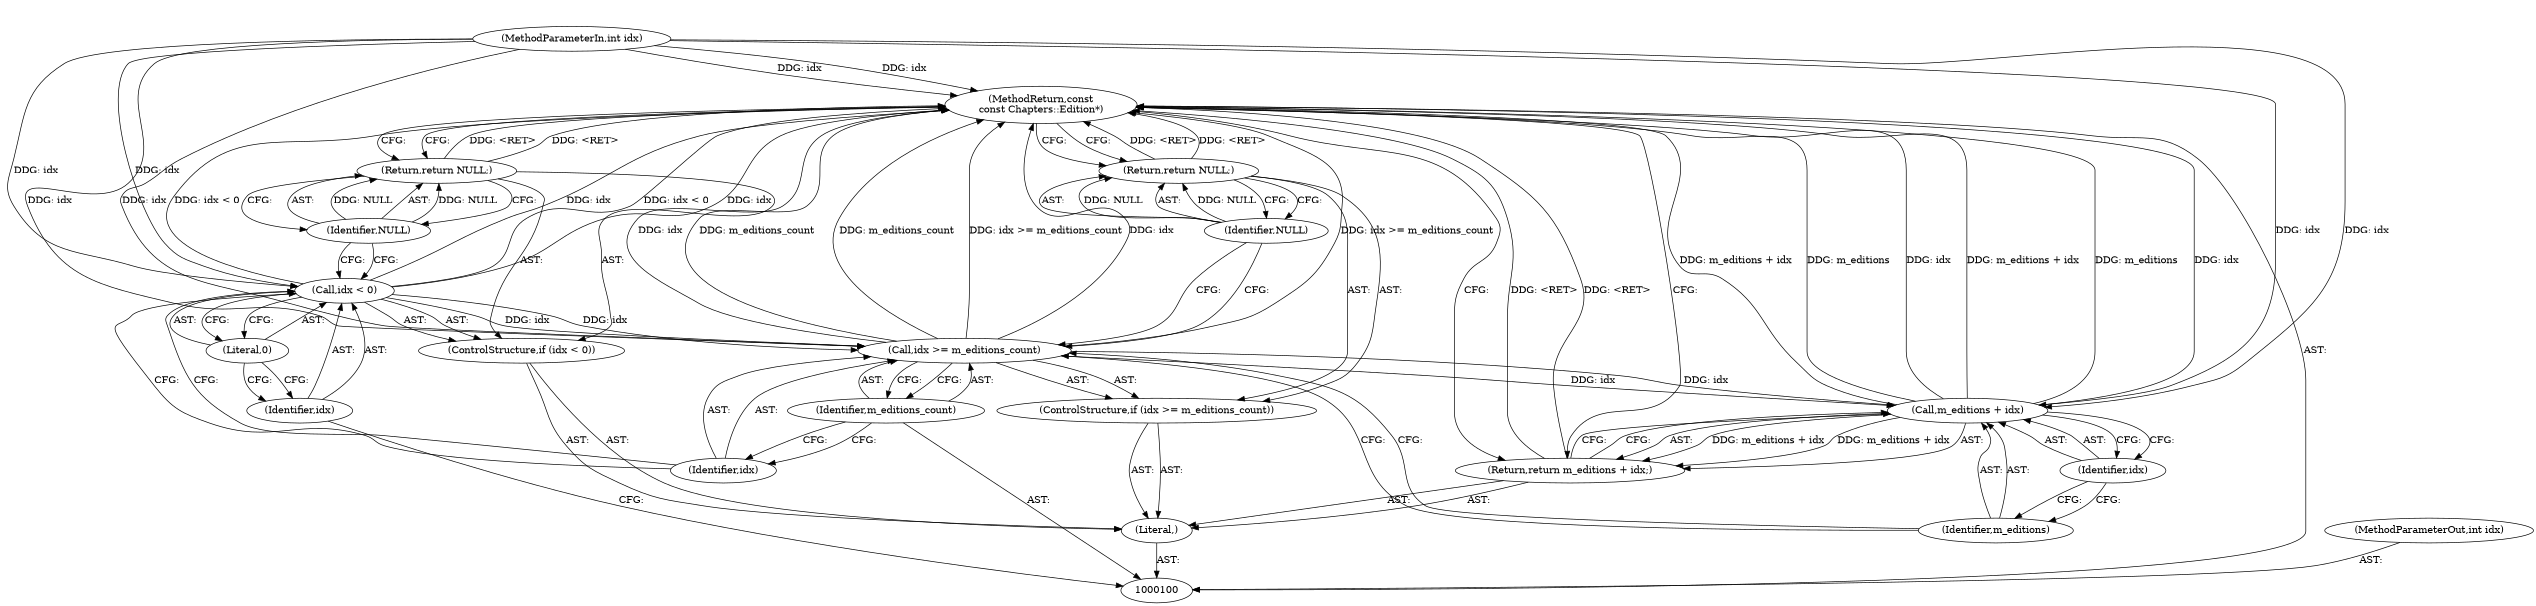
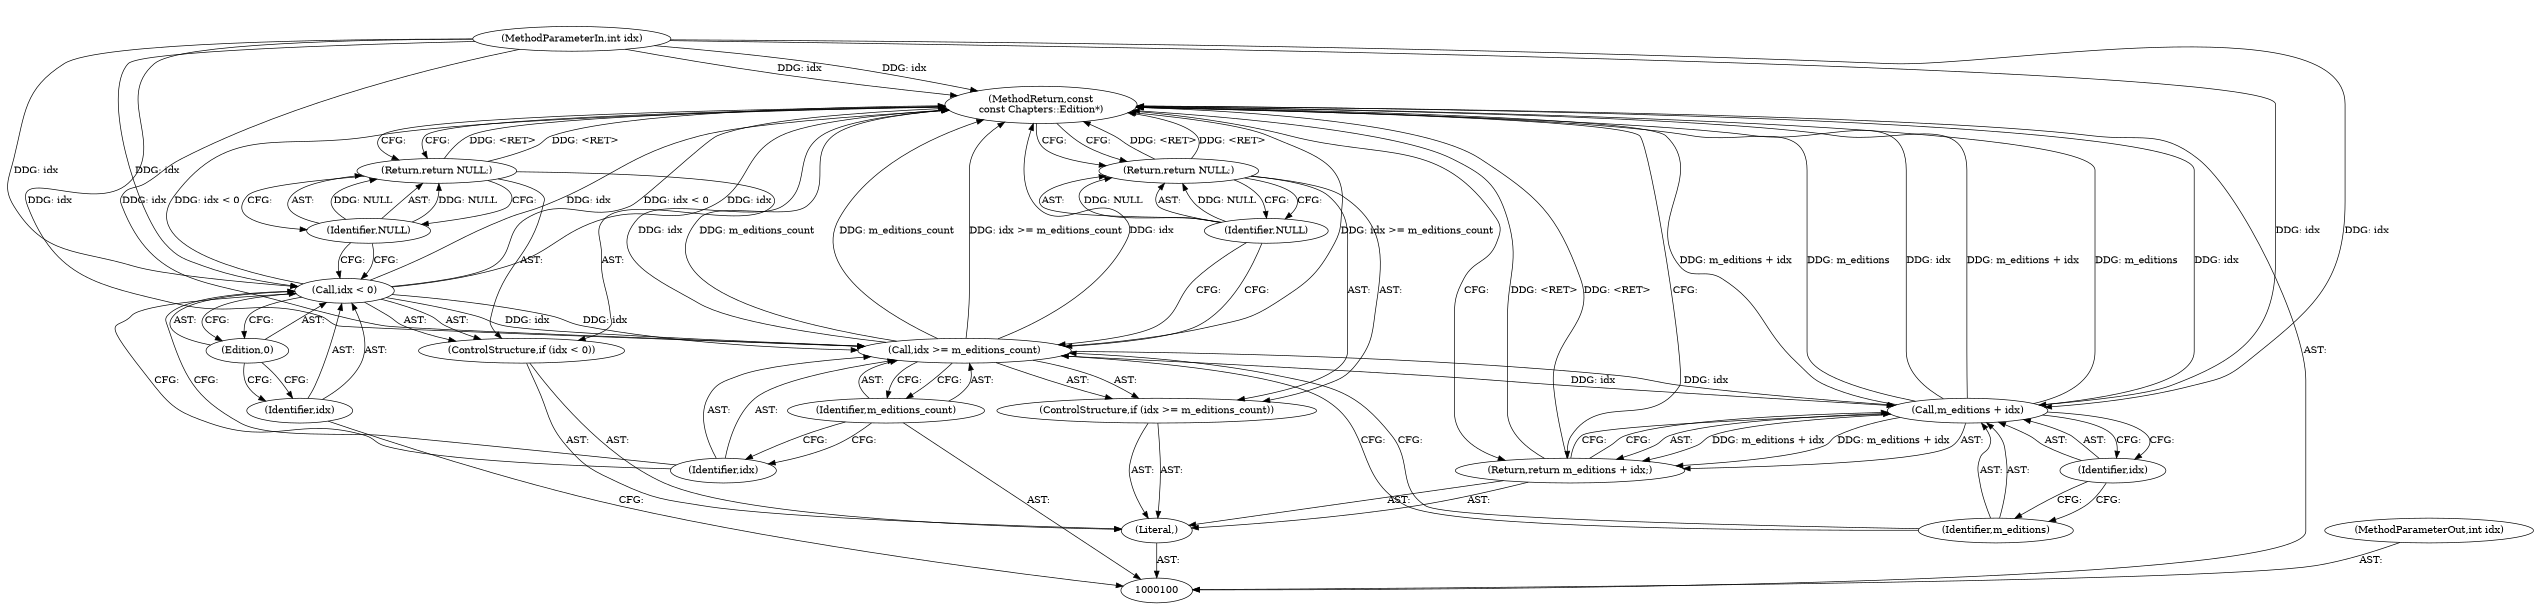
node "(Literal,0)": label "(Literal,0)" -> "(Edition,0)"
